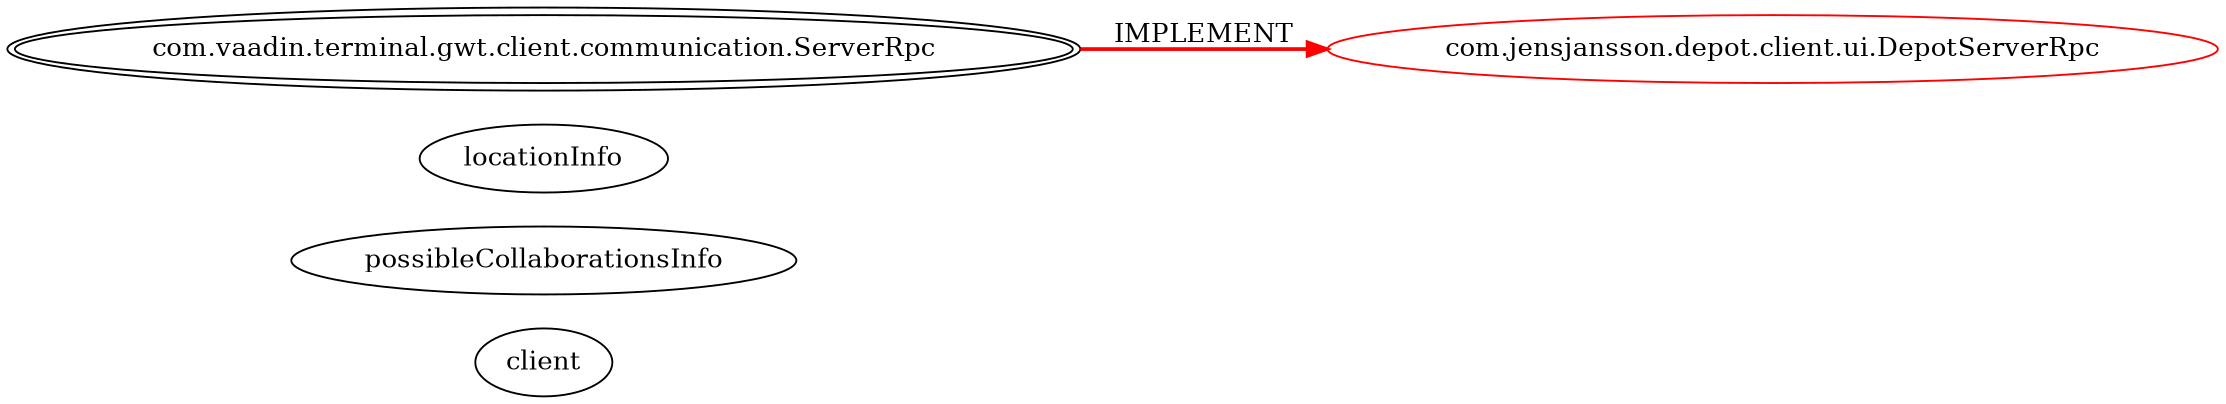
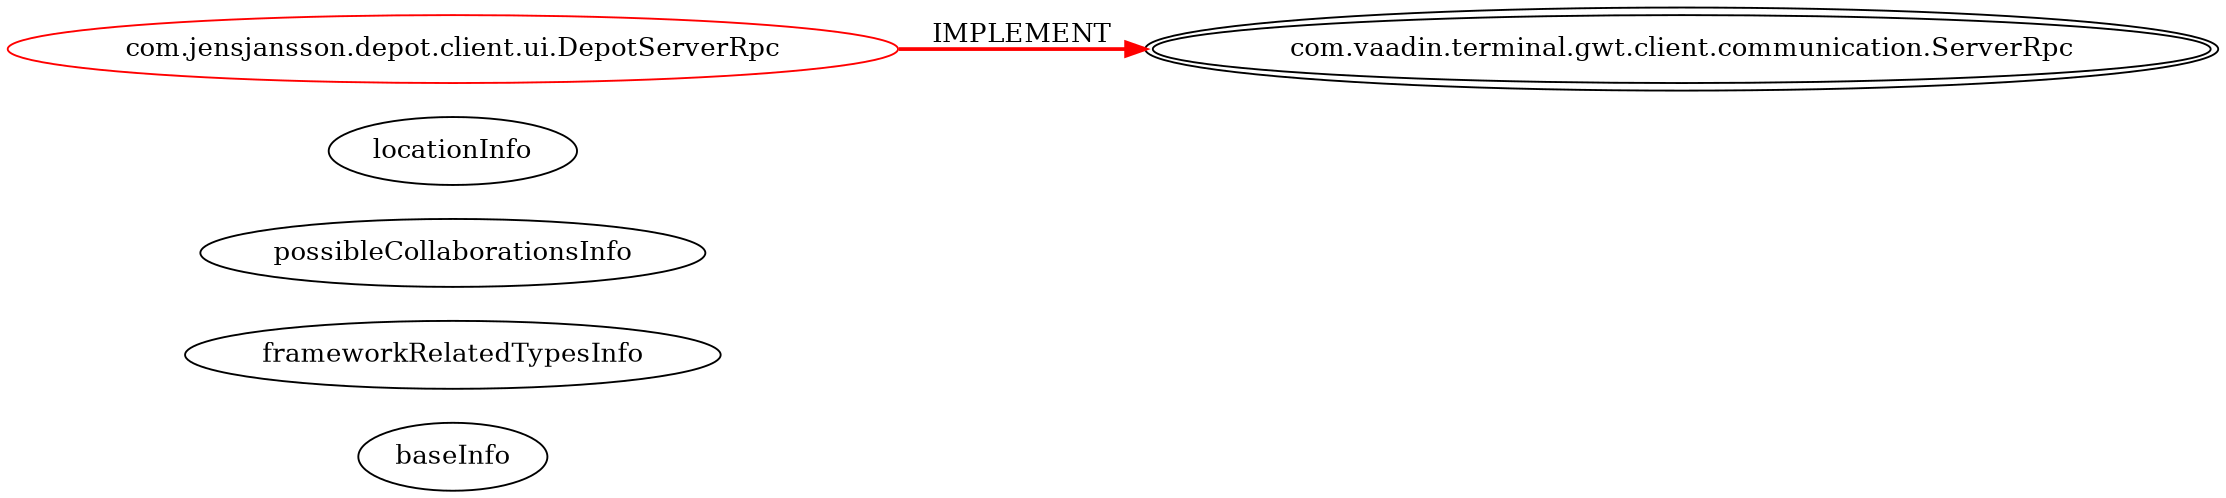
edge "com.vaadin.terminal.gwt.client.communication.ServerRpc" -> "com.jensjansson.depot.client.ui.DepotServerRpc": reversed
node "client": label "client" -> "frameworkRelatedTypesInfo"
node "baseInfo": added
